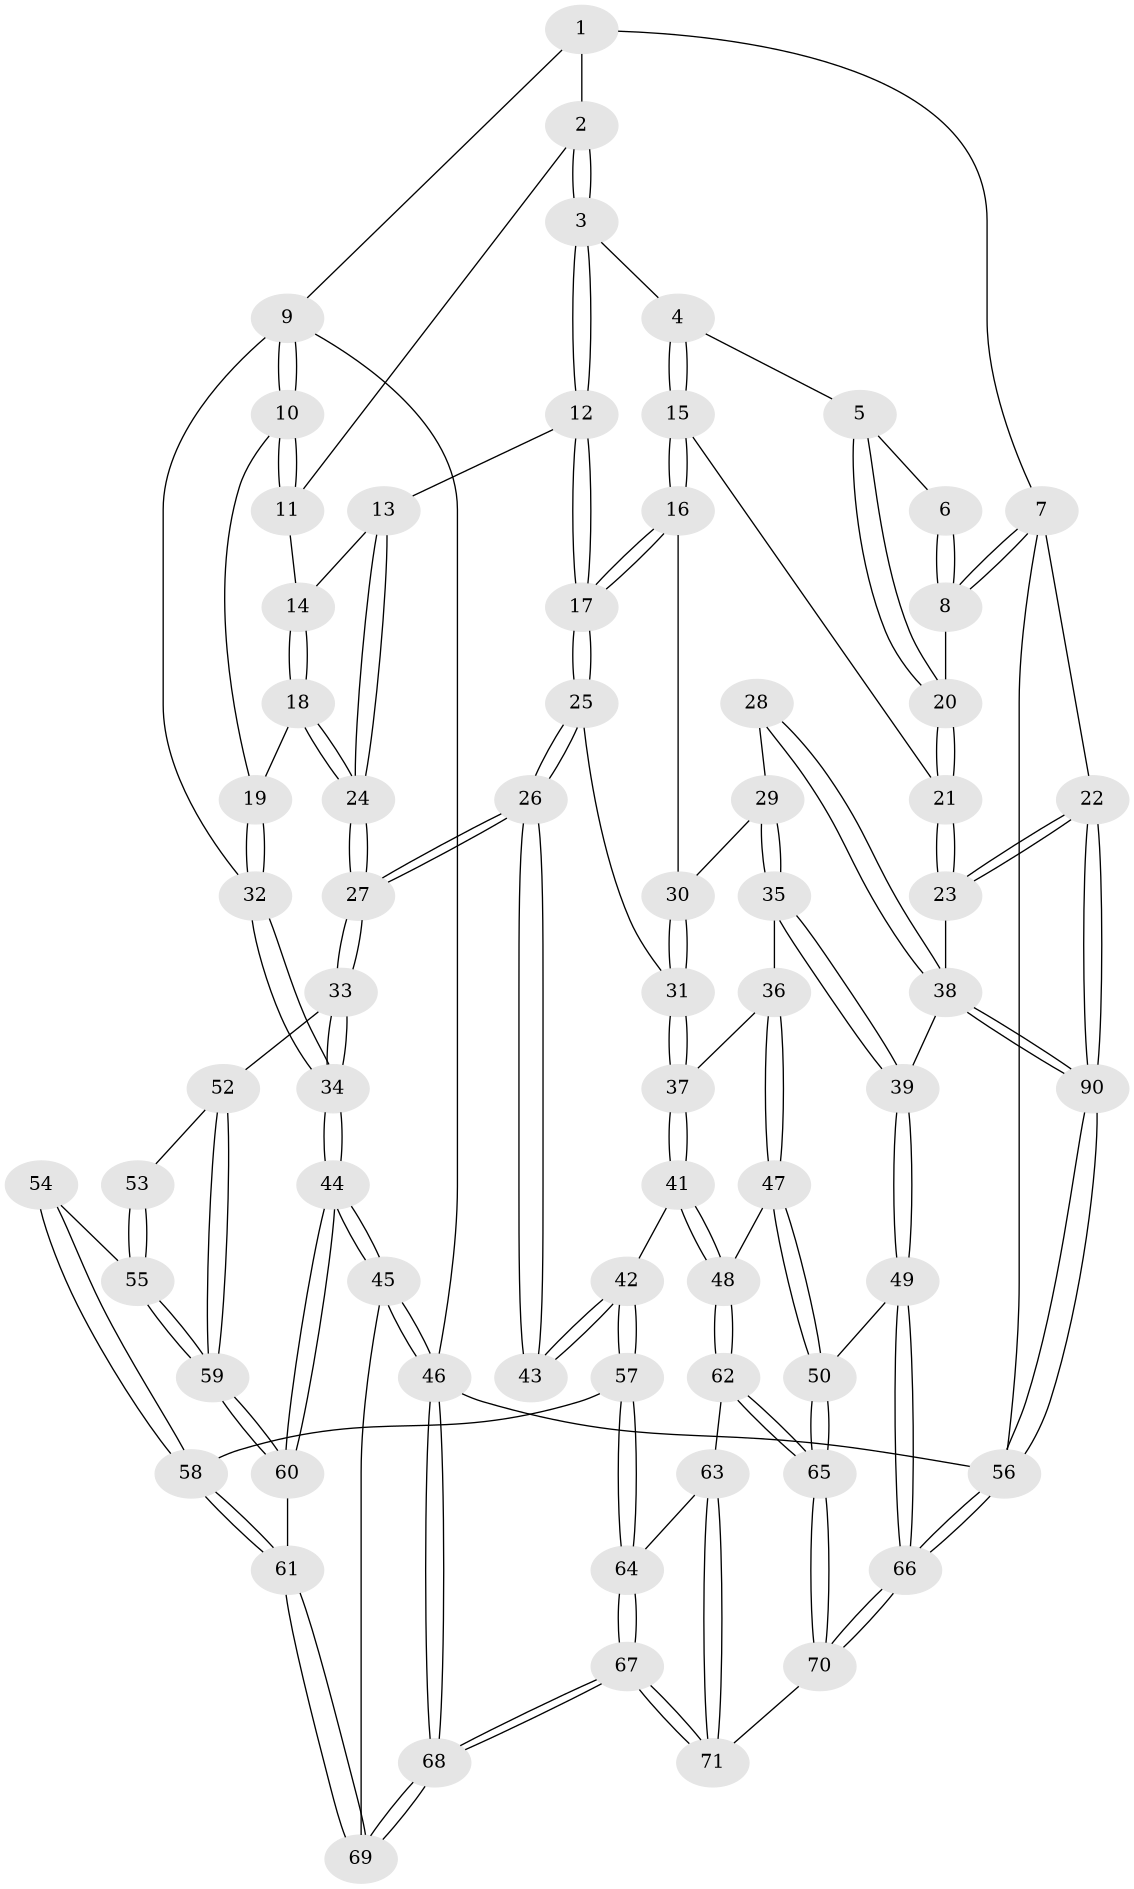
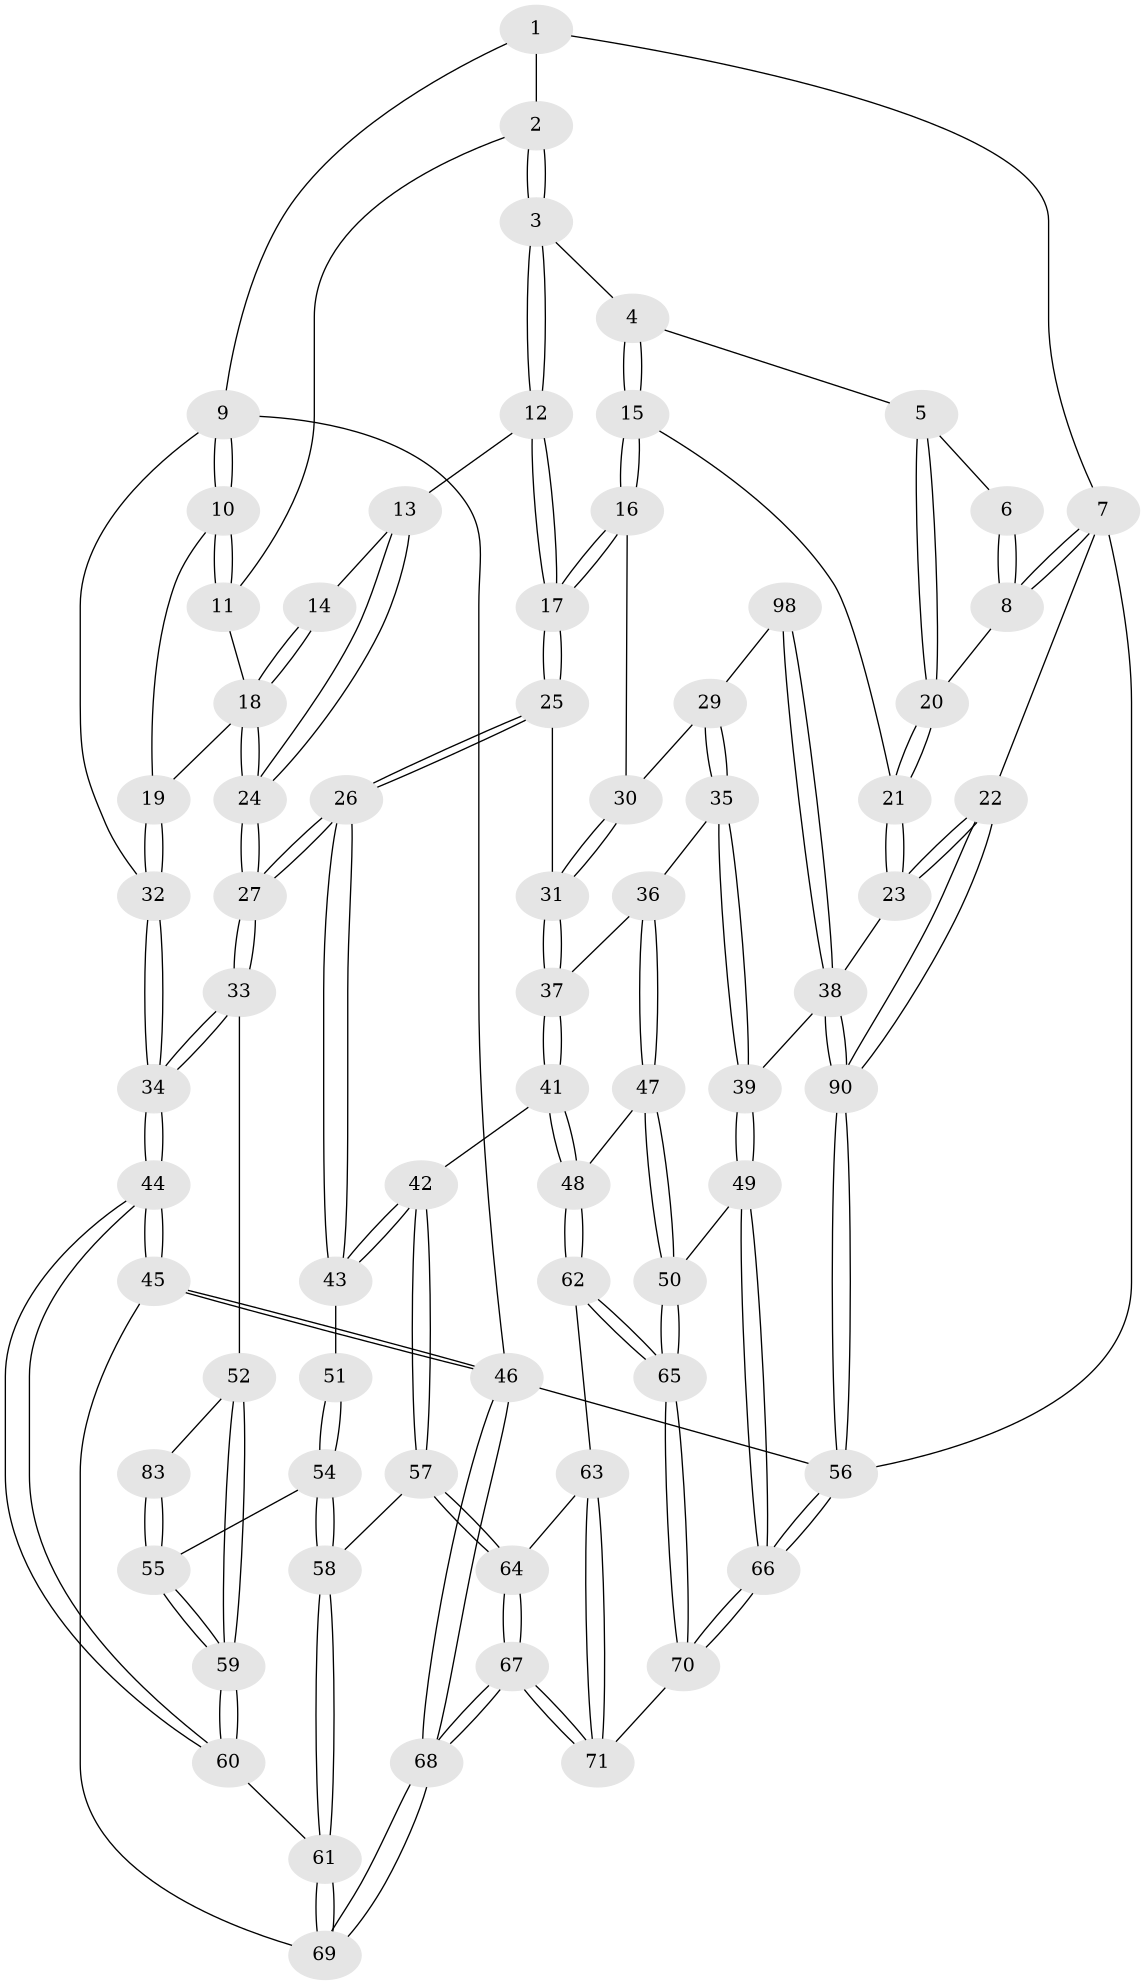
edge "11" -- "14": now "11" -- "18"
node "28": label "28" -> "98"
node "53": label "53" -> "83"
node "51": added
